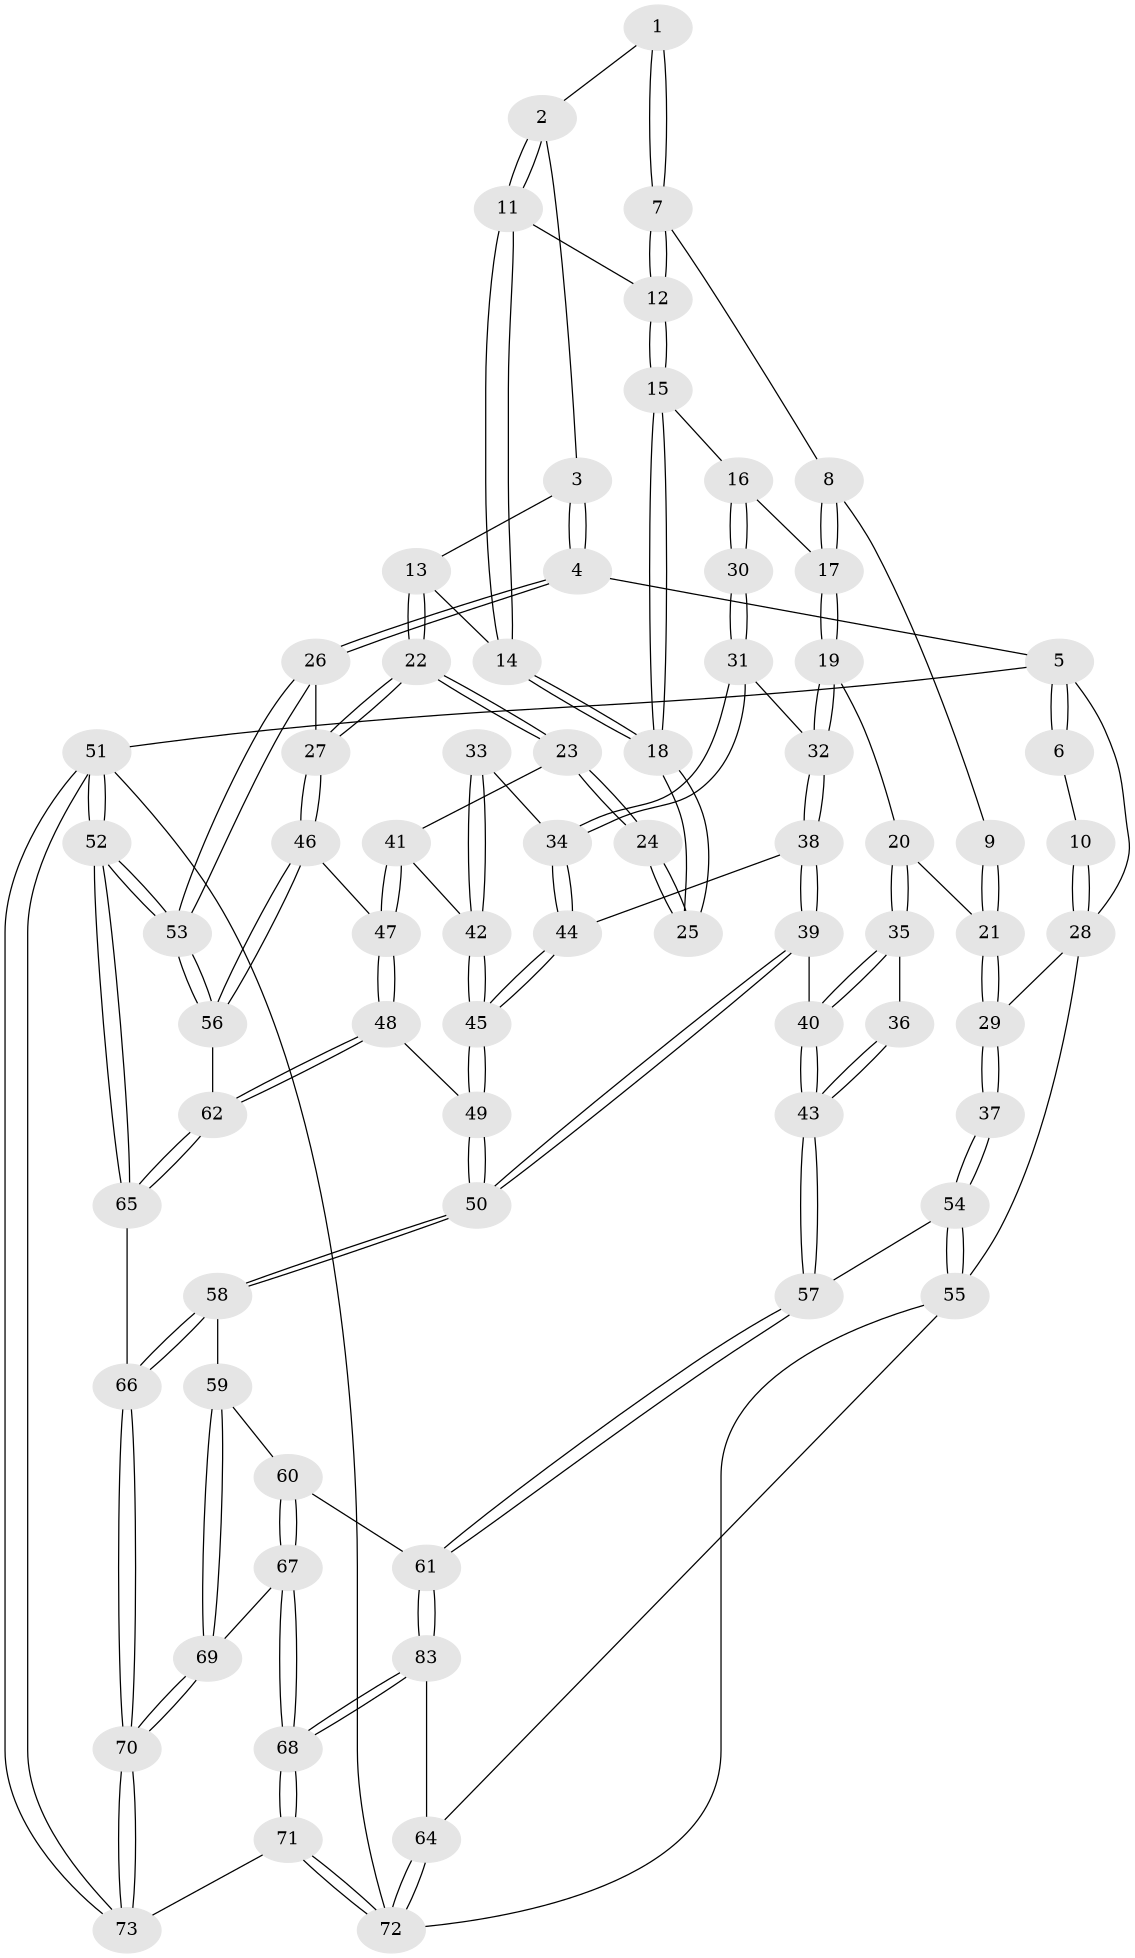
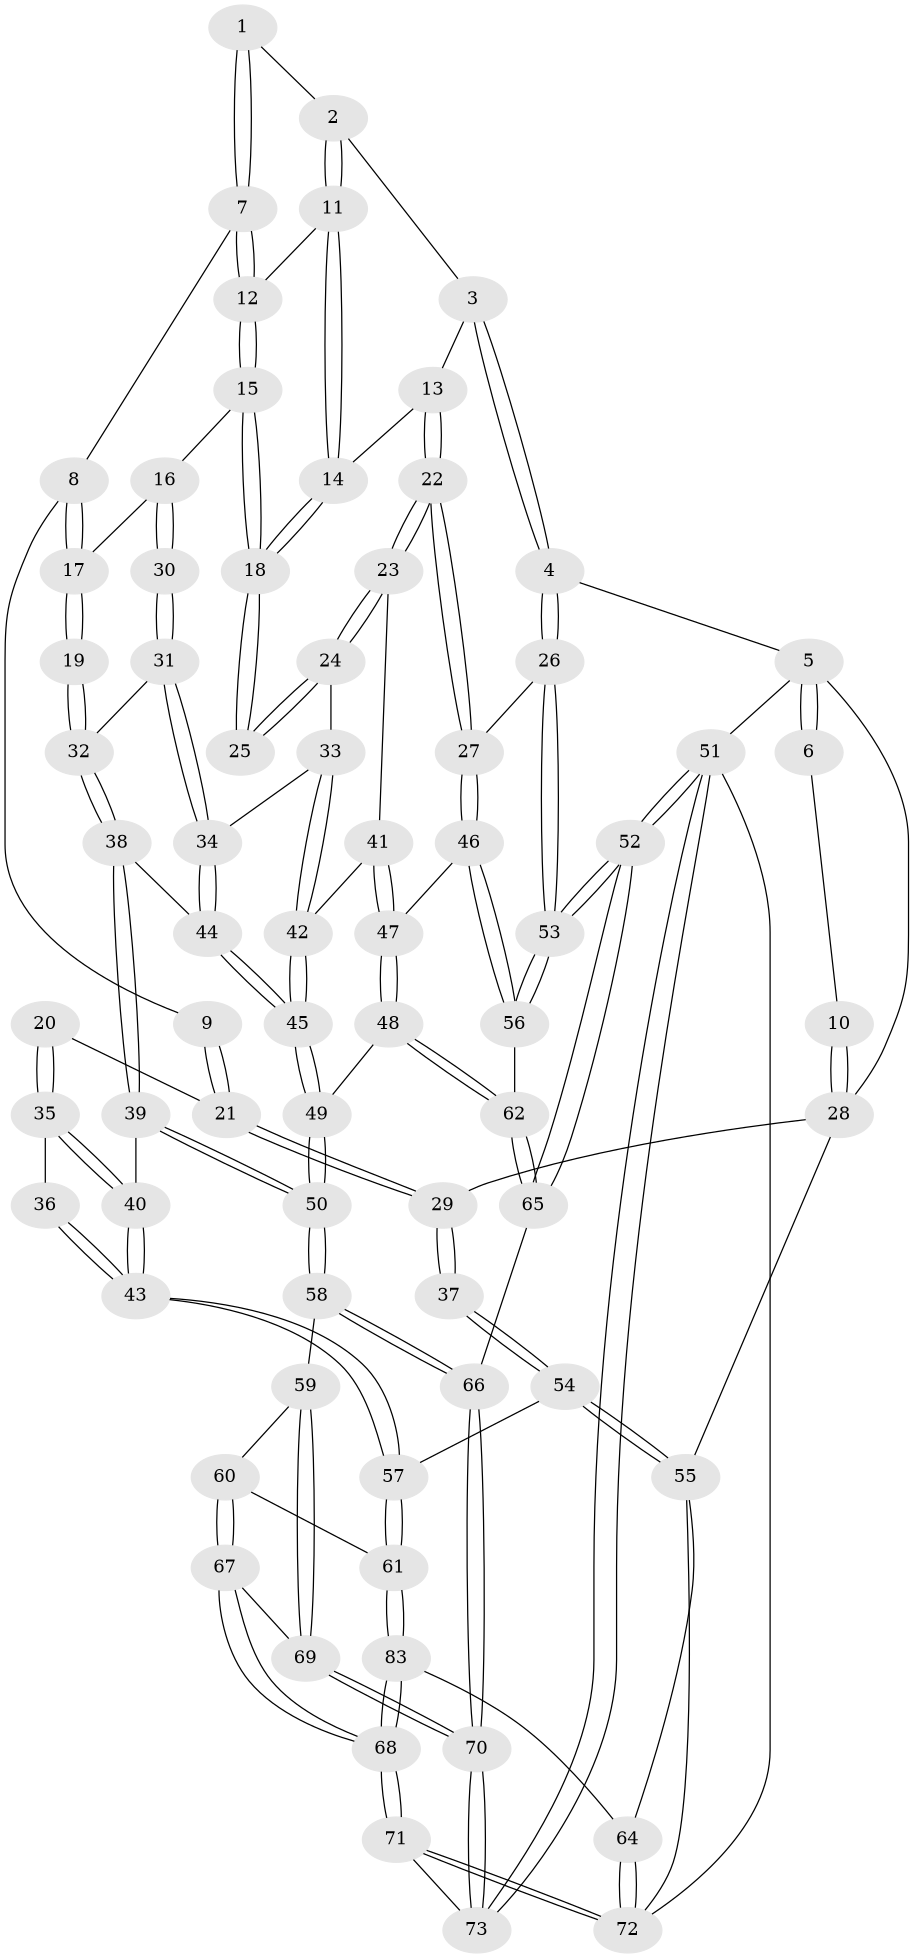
edge "24" -- "33": added
edge "19" -- "20": removed
